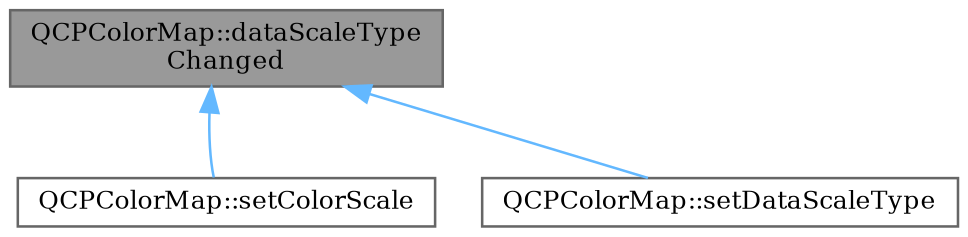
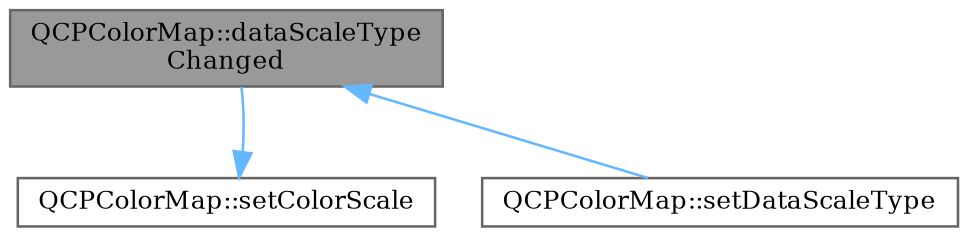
edge "QCPColorMap::setColorScale" -> "QCPColorMap::dataScaleType Changed": reversed
